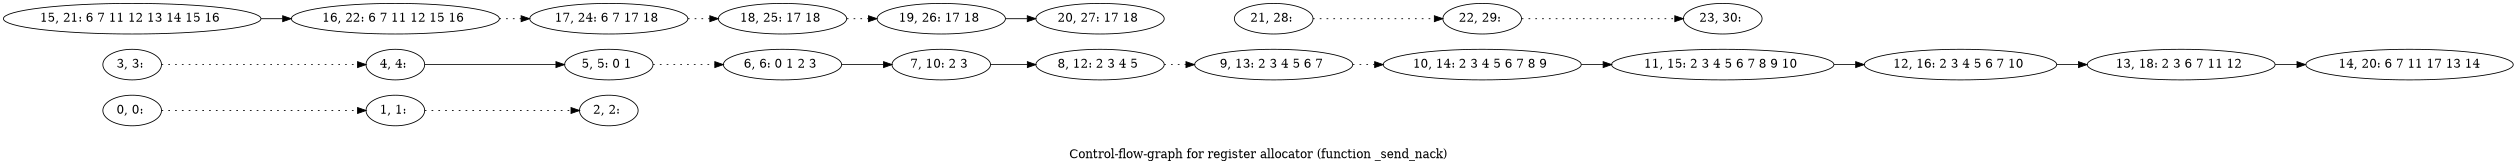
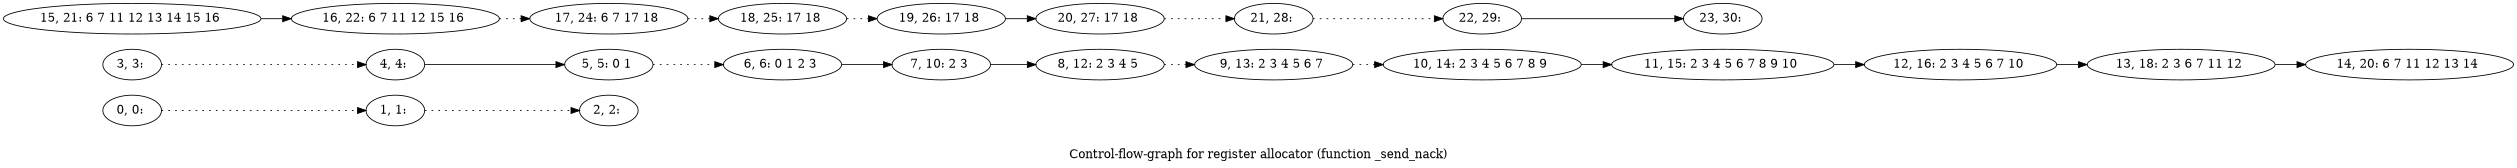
edge "20, 27: 17 18" -> "21, 28:": added
edge "22, 29:" -> "23, 30:": style dotted -> solid
node "14, 20: 6 7 11 17 13 14": label "14, 20: 6 7 11 17 13 14" -> "14, 20: 6 7 11 12 13 14"
